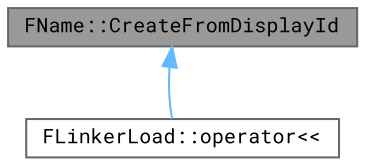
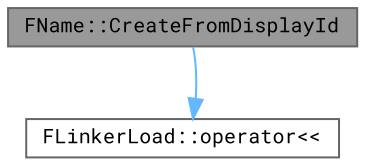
edge "FLinkerLoad::operator<<" -> "FName::CreateFromDisplayId": reversed
